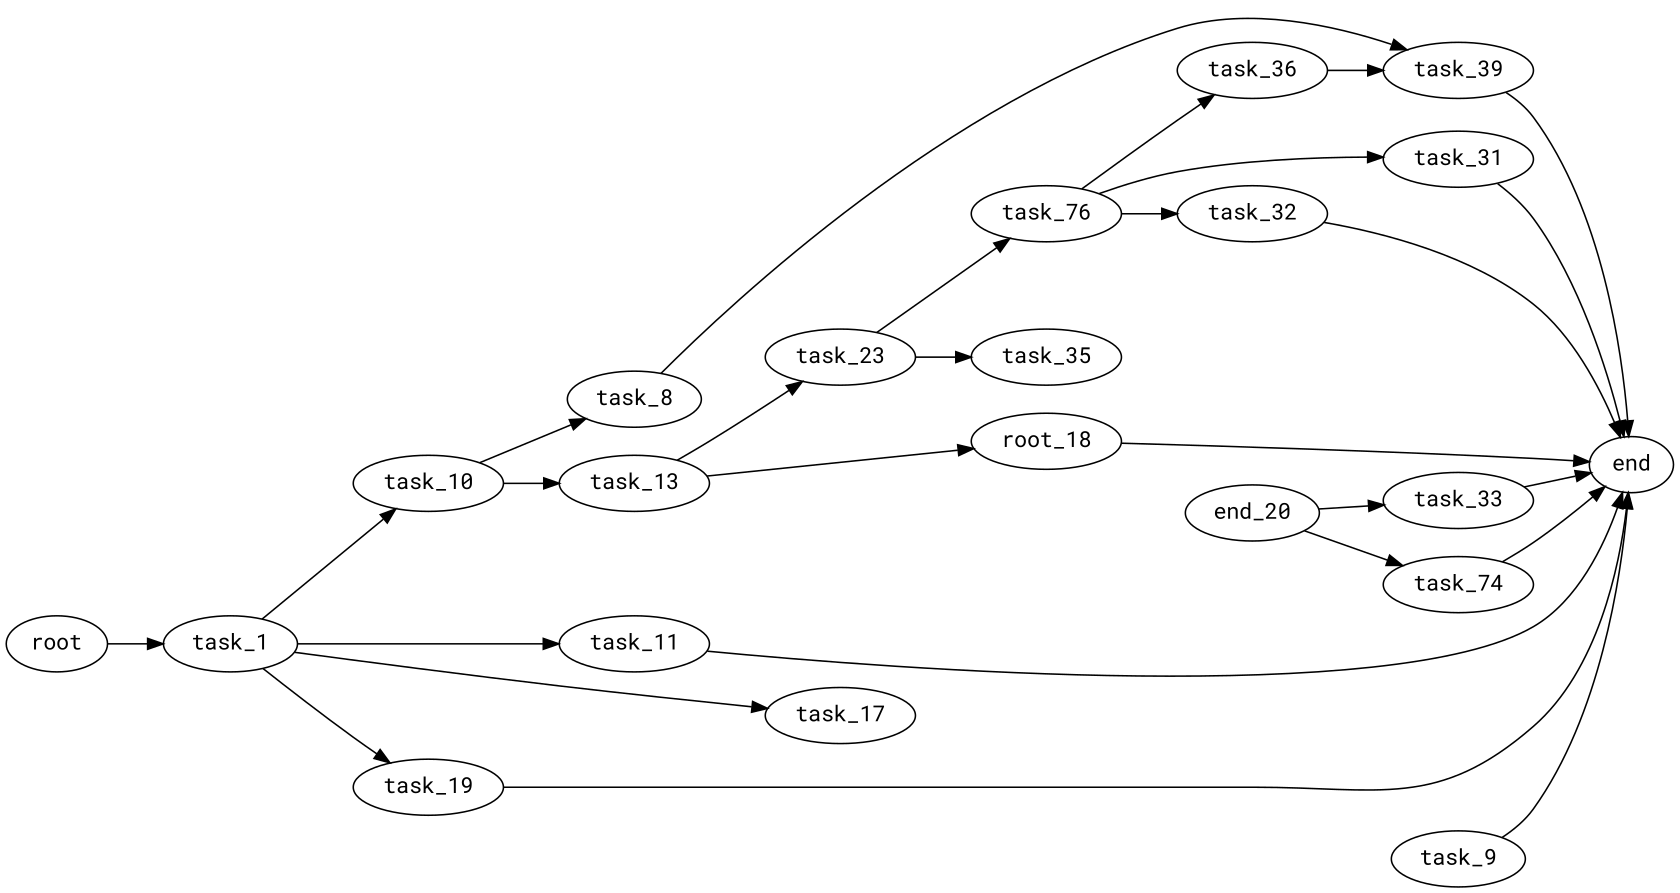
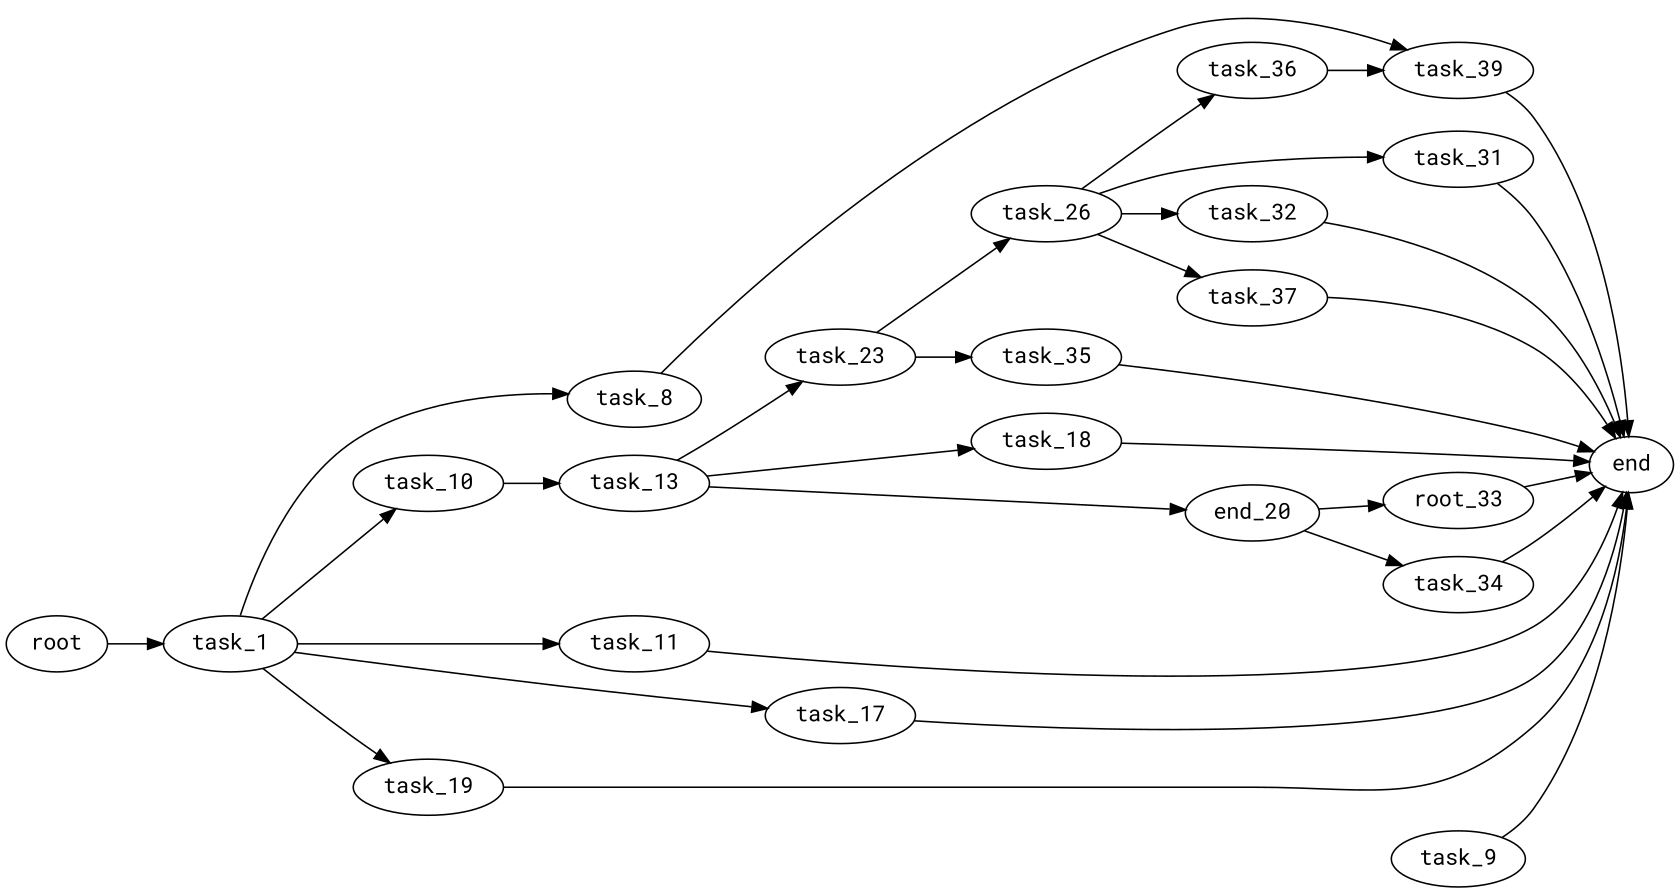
node "task_76": label "task_76" -> "task_26"
node "task_37": added
edge "task_35" -> "end": added
node "root_18": label "root_18" -> "task_18"
edge "task_10" -> "task_8": now "task_1" -> "task_8"
edge "task_13" -> "end_20": added
node "task_33": label "task_33" -> "root_33"
node "task_74": label "task_74" -> "task_34"
edge "task_17" -> "end": added
